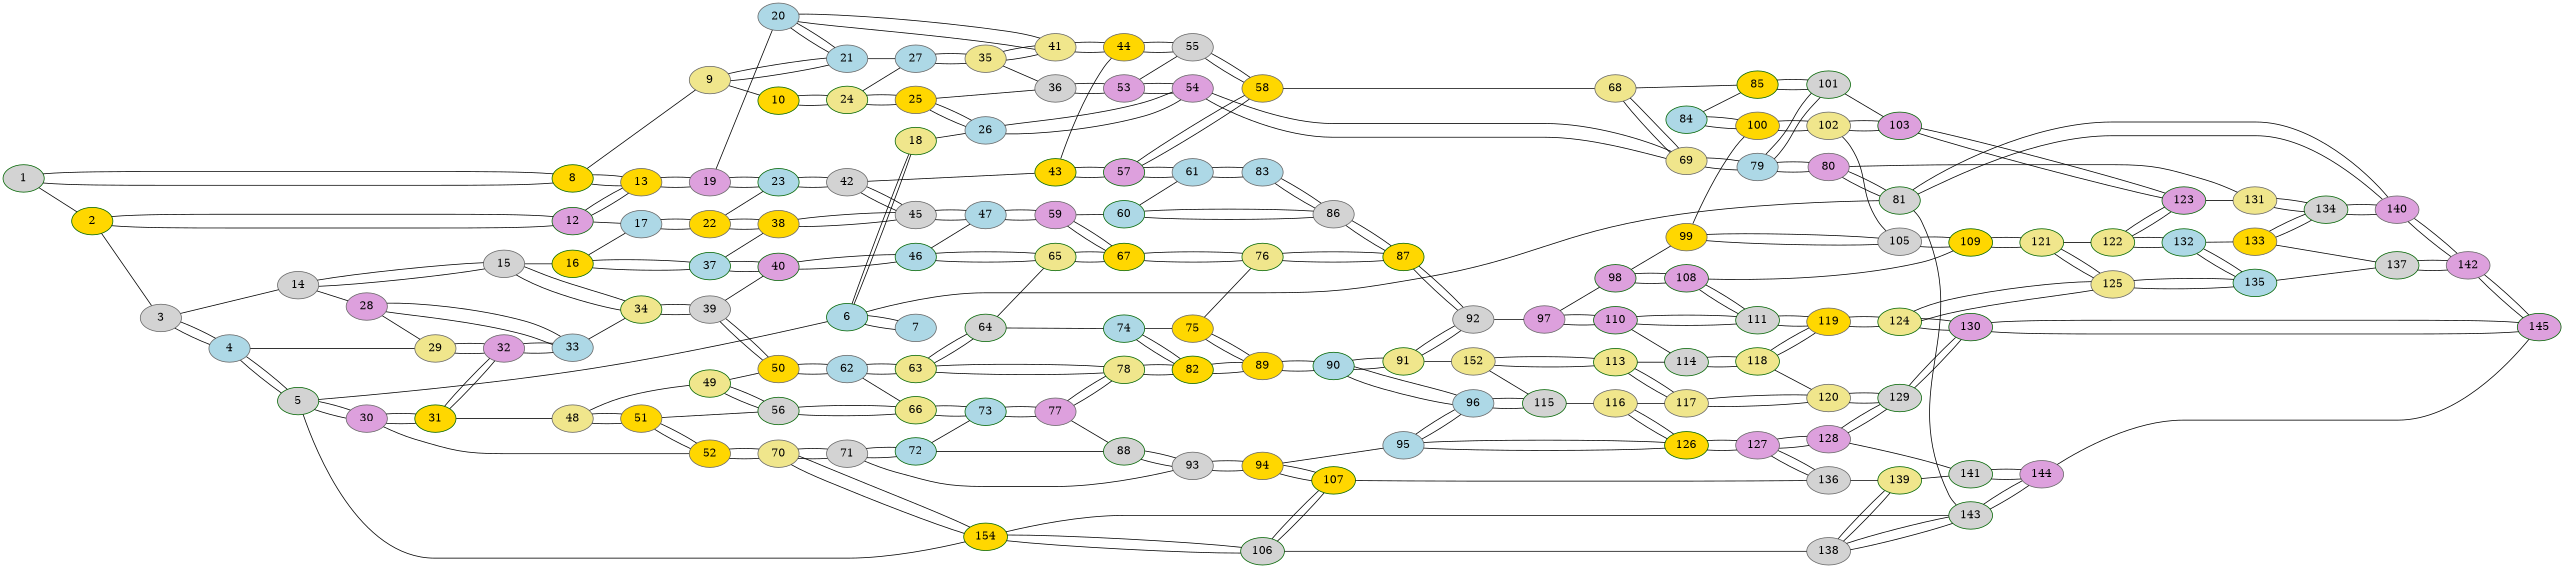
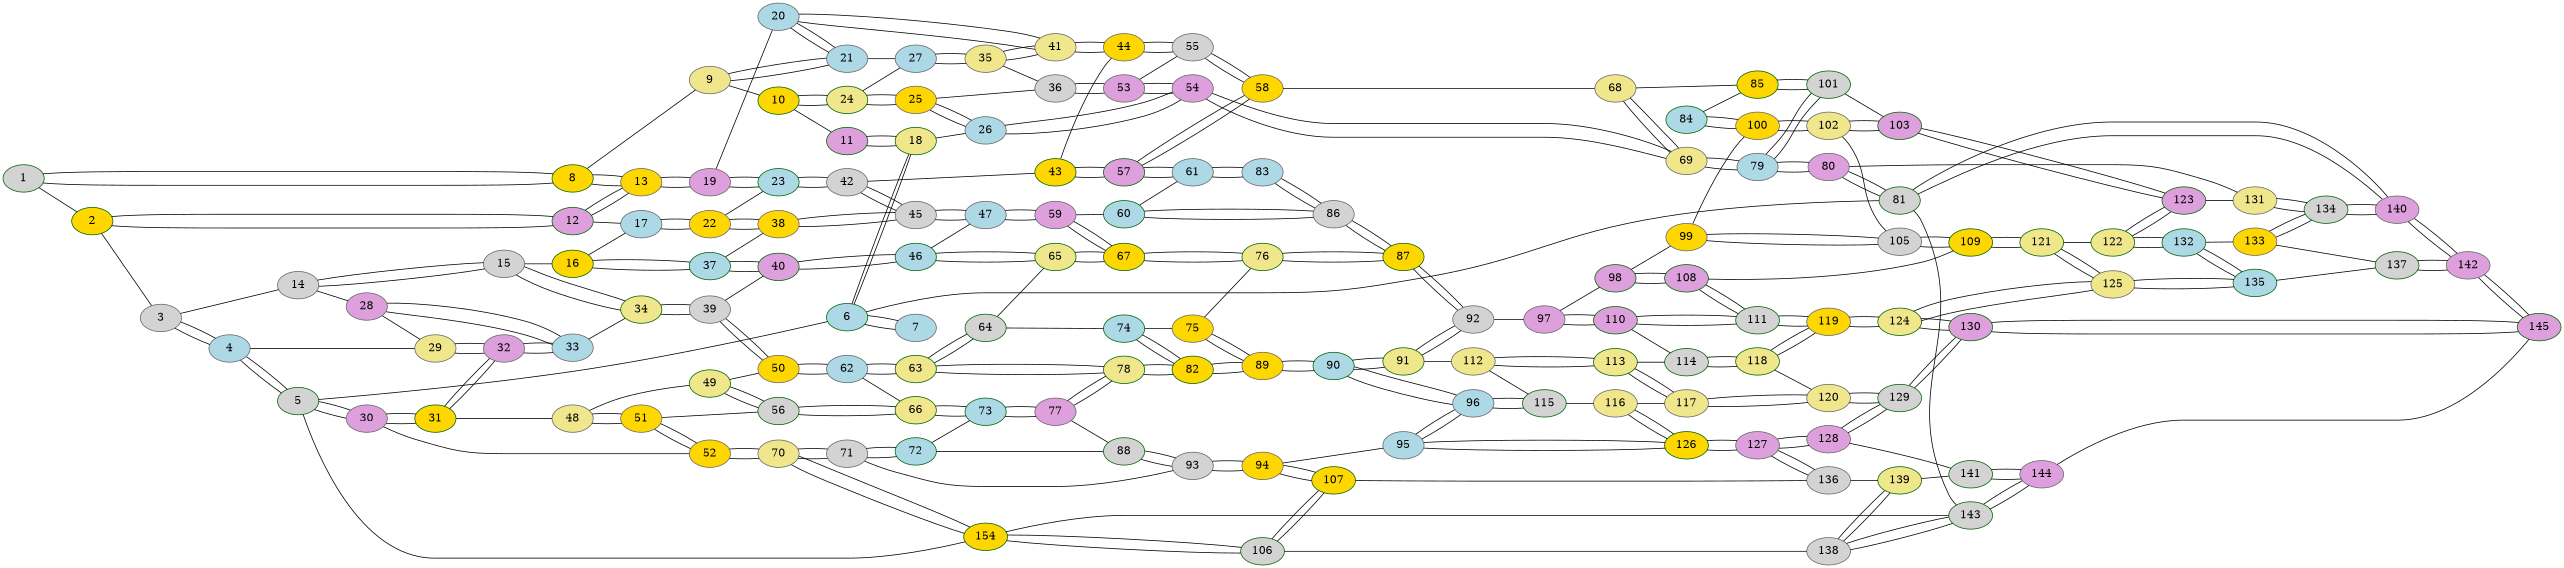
node "11": added
node "152": label "152" -> "112"
